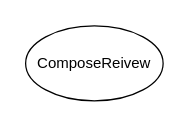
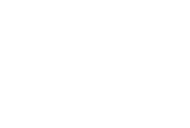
node "ComposeReivew": removed
